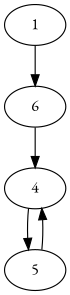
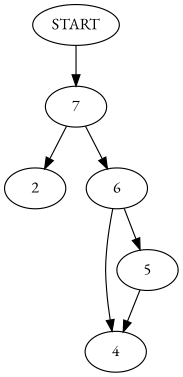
node "1": label "1" -> "7"
node "START": added
node "2": added
edge "4" -> "5": now "6" -> "5"
